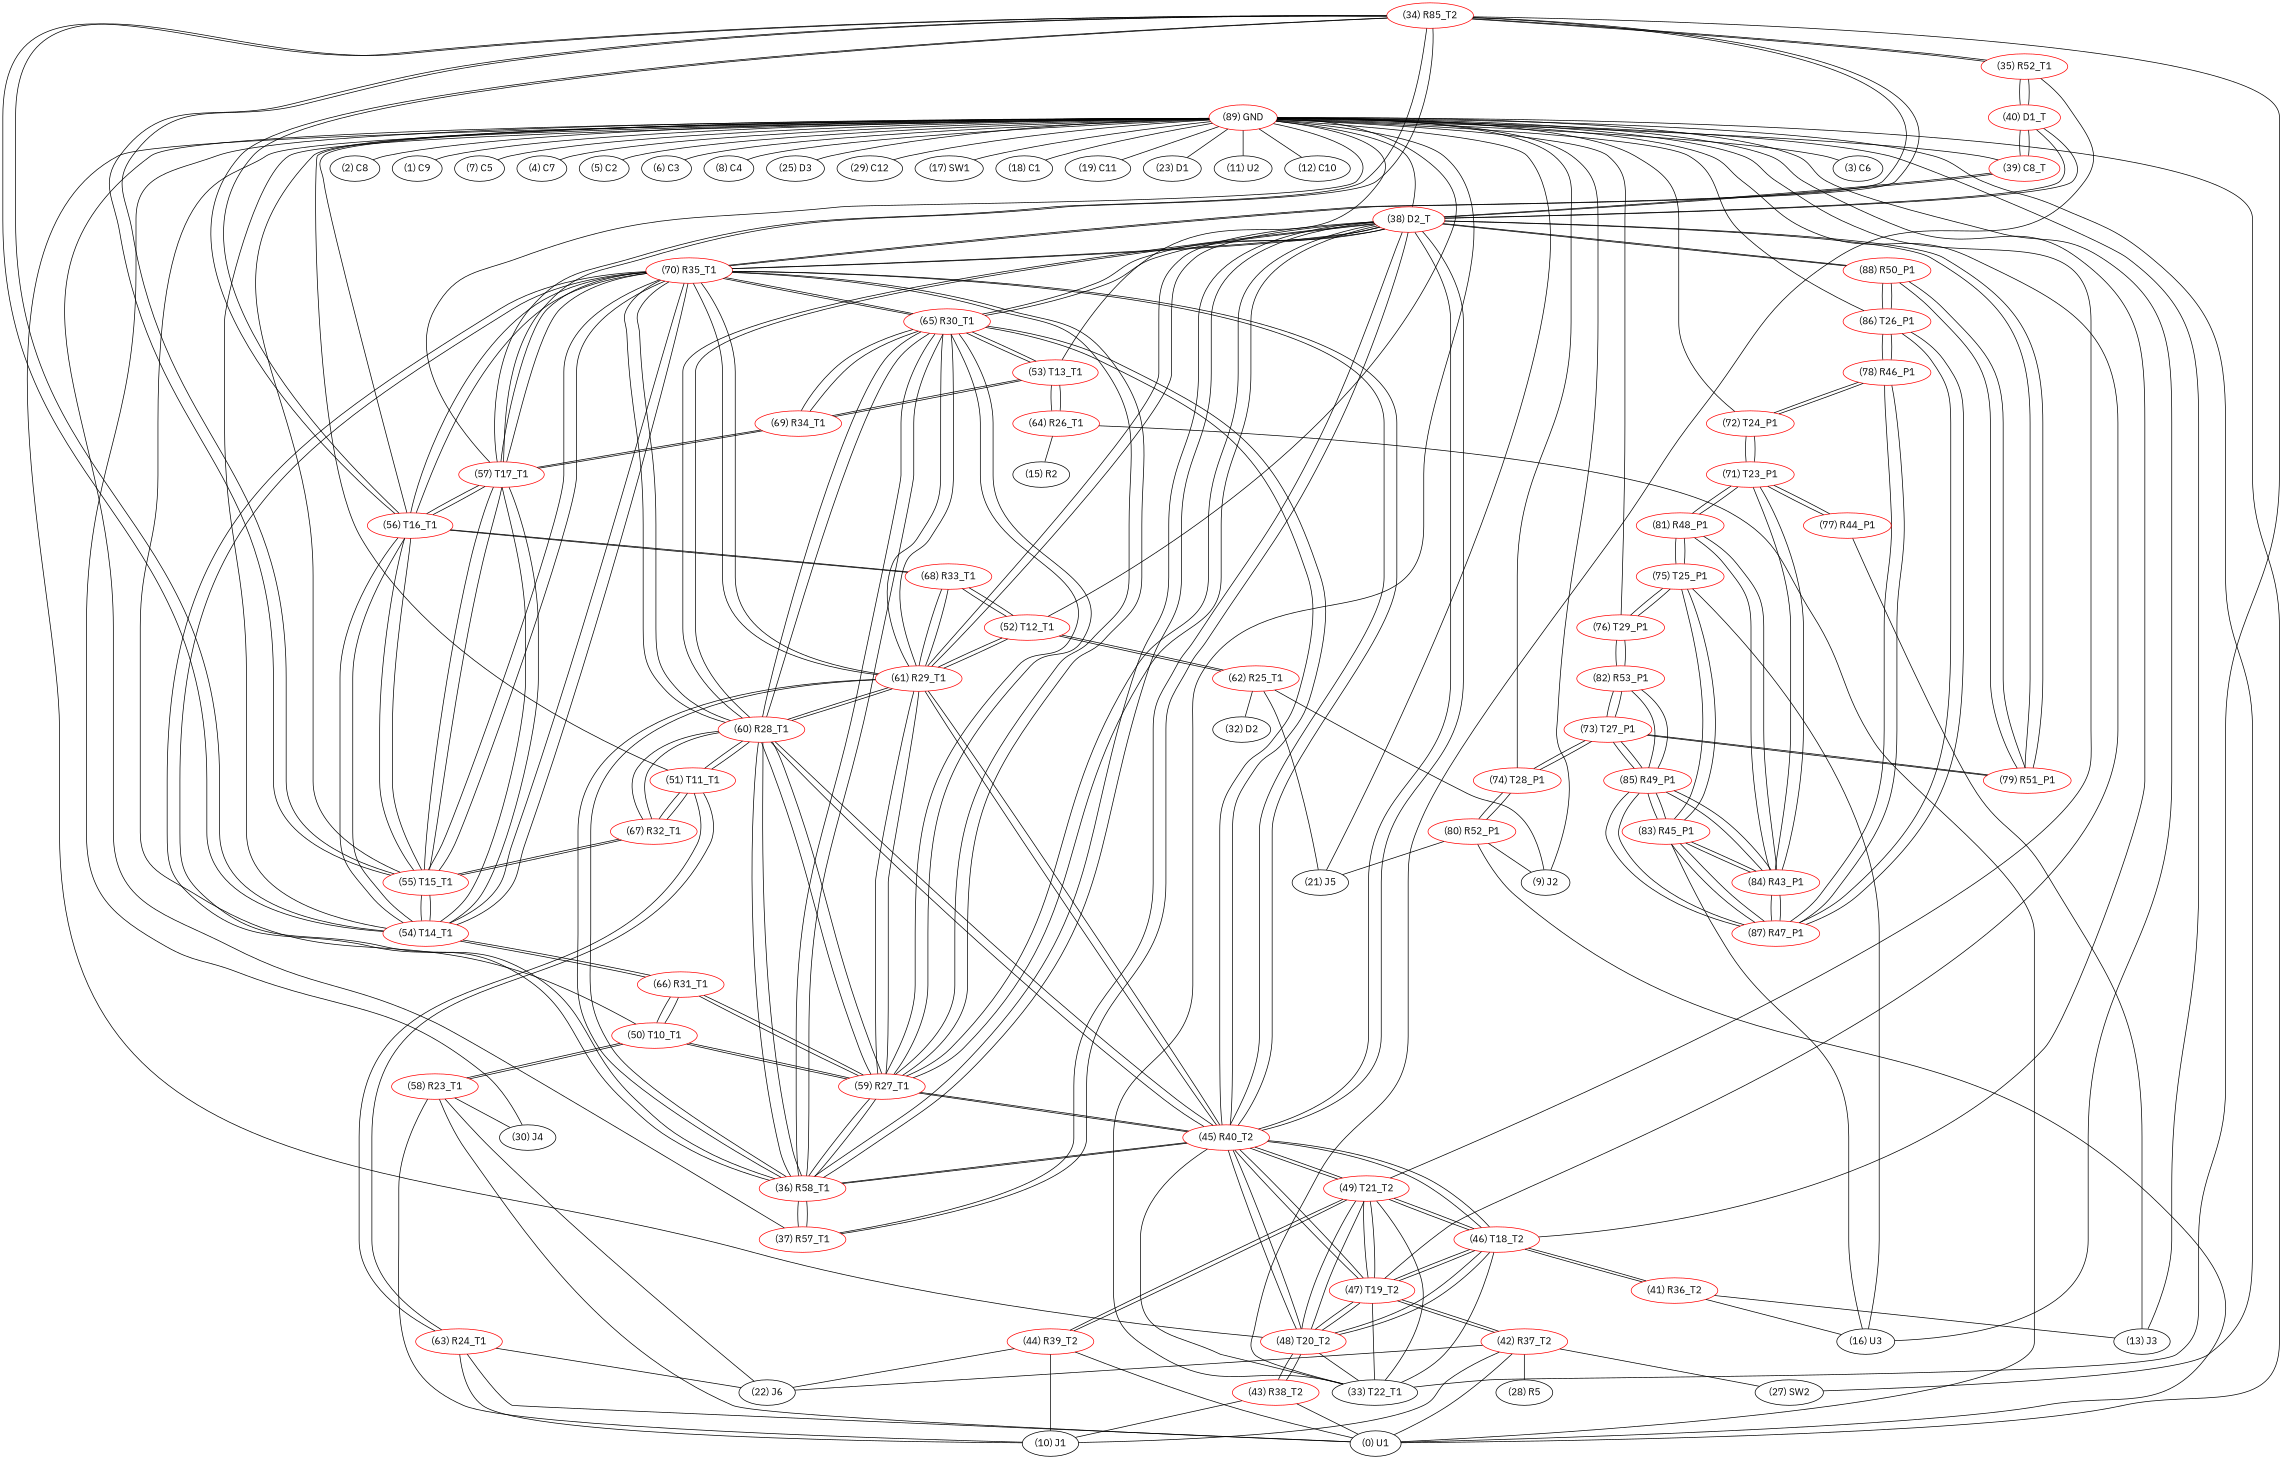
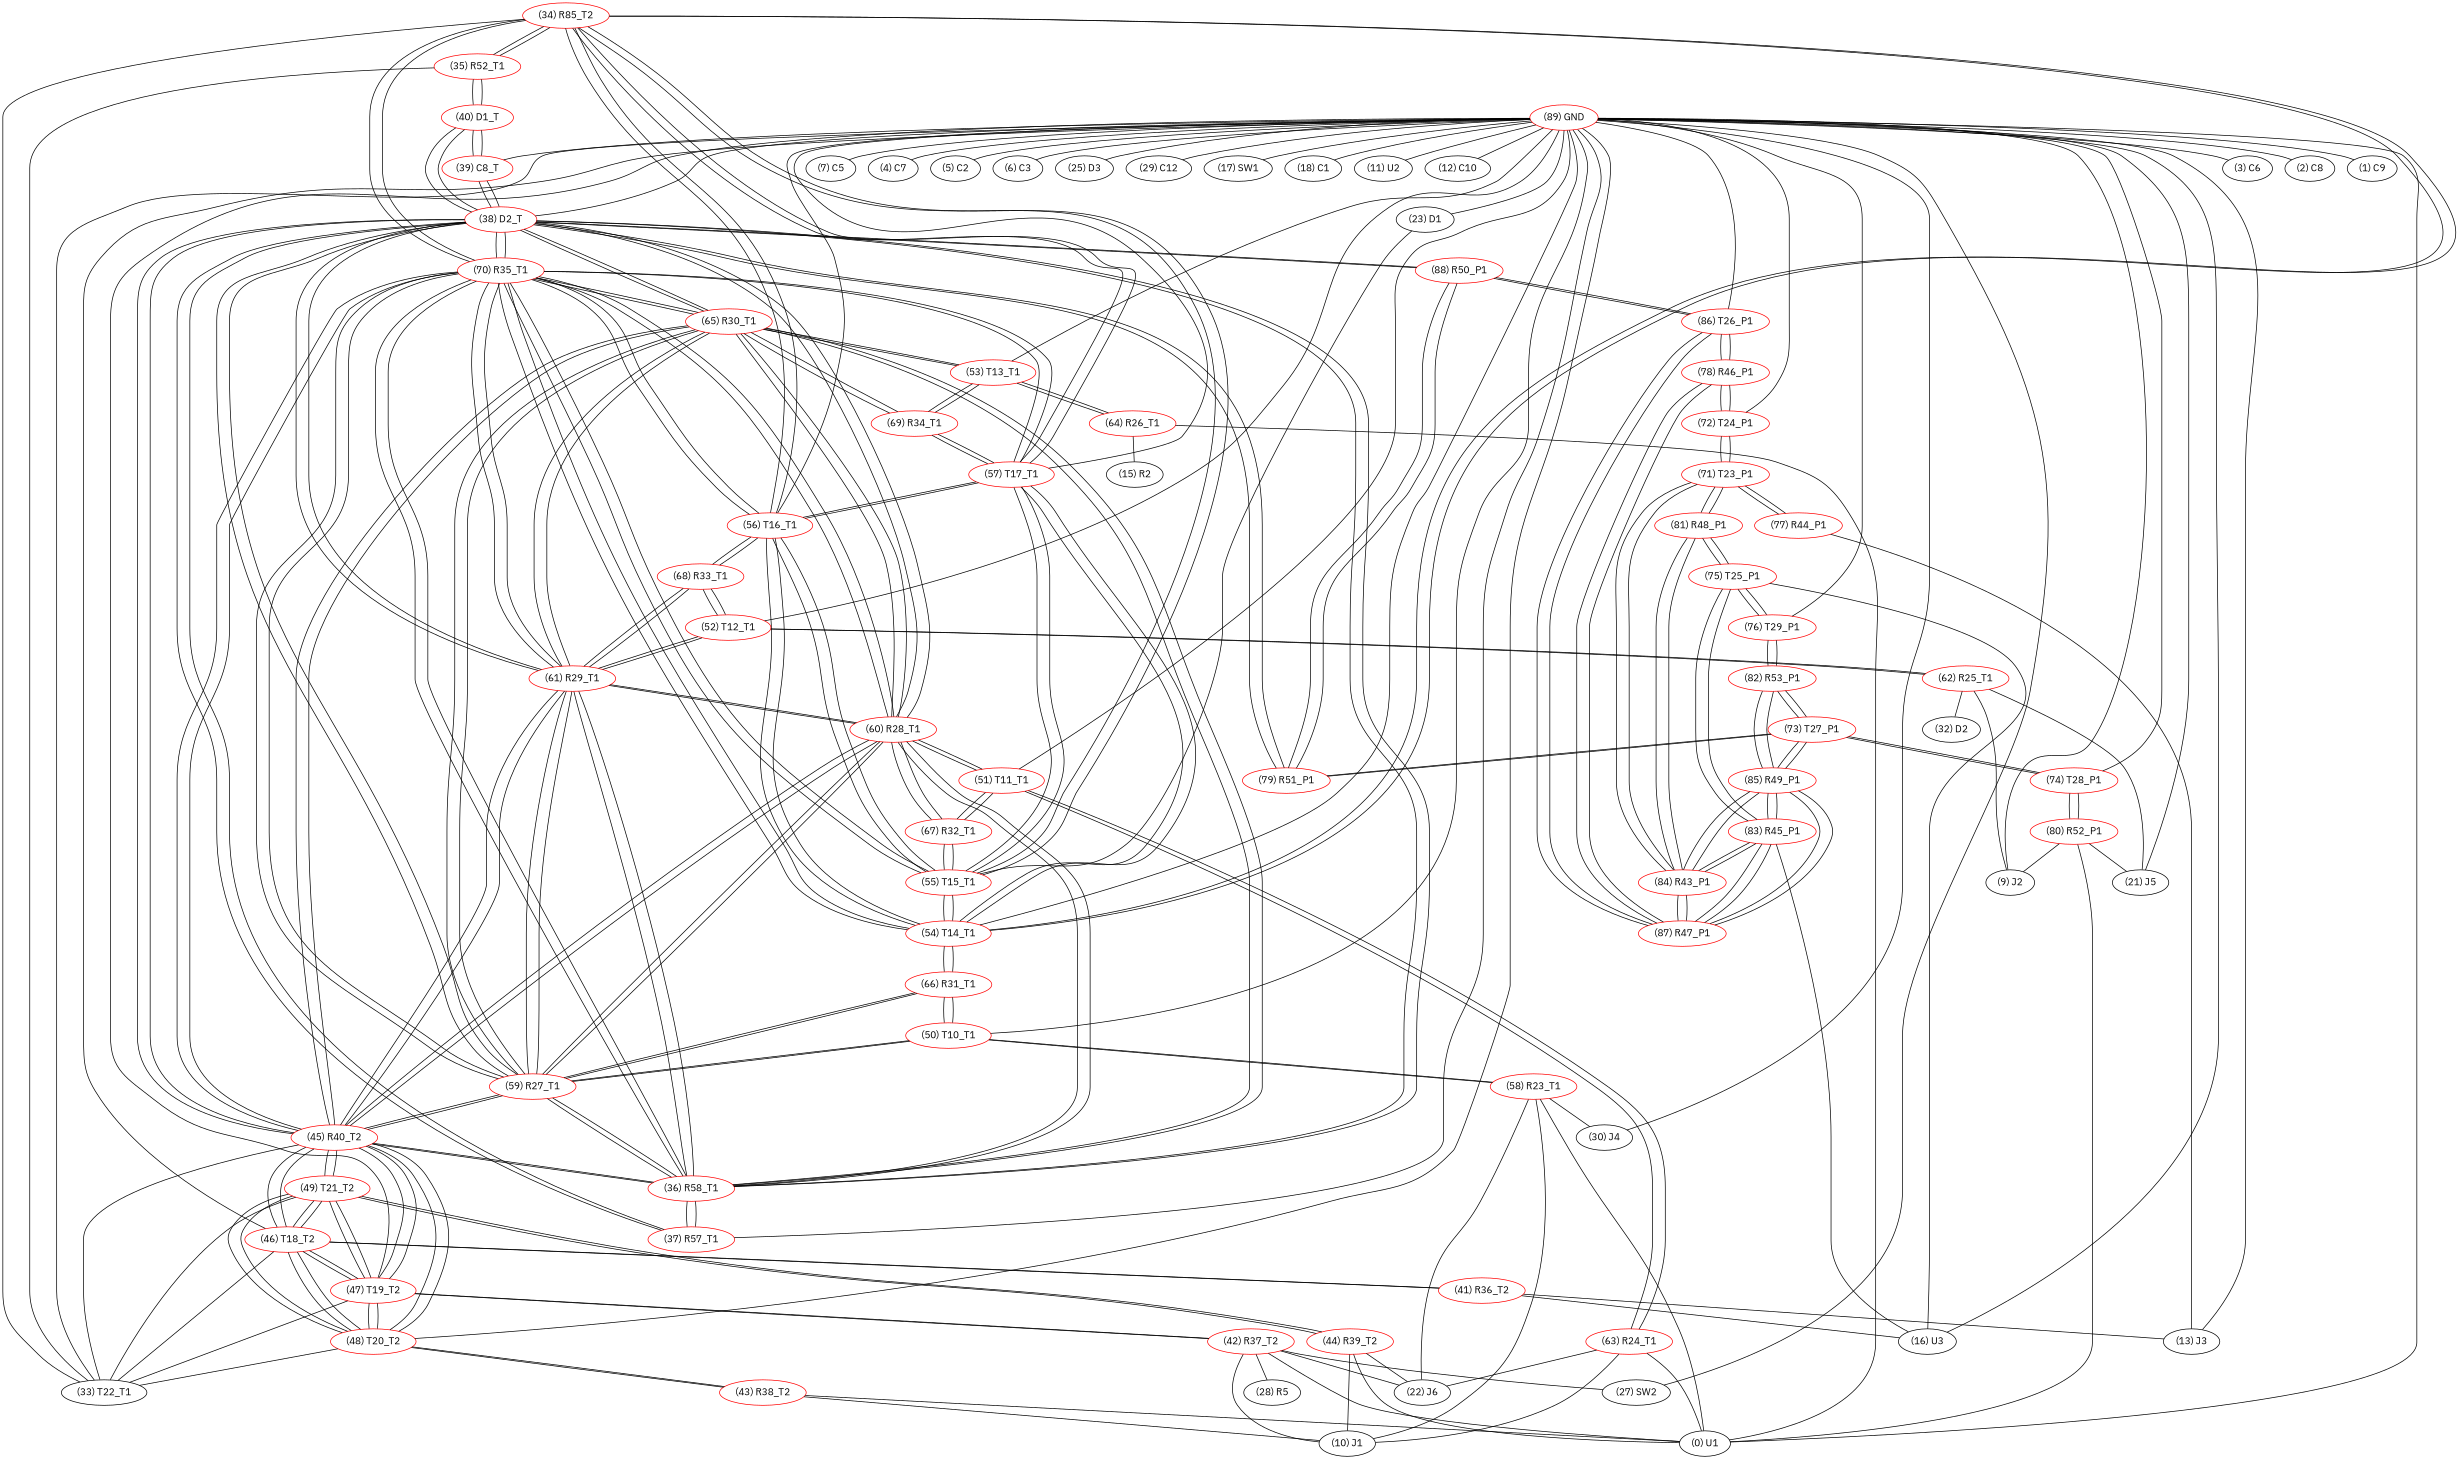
node "(8) C4": removed
node "(19) C11": removed
edge "(89) GND" -- "(55) T15_T1": now "(23) D1" -- "(55) T15_T1"
edge "(89) GND" -- "(49) T21_T2": removed
